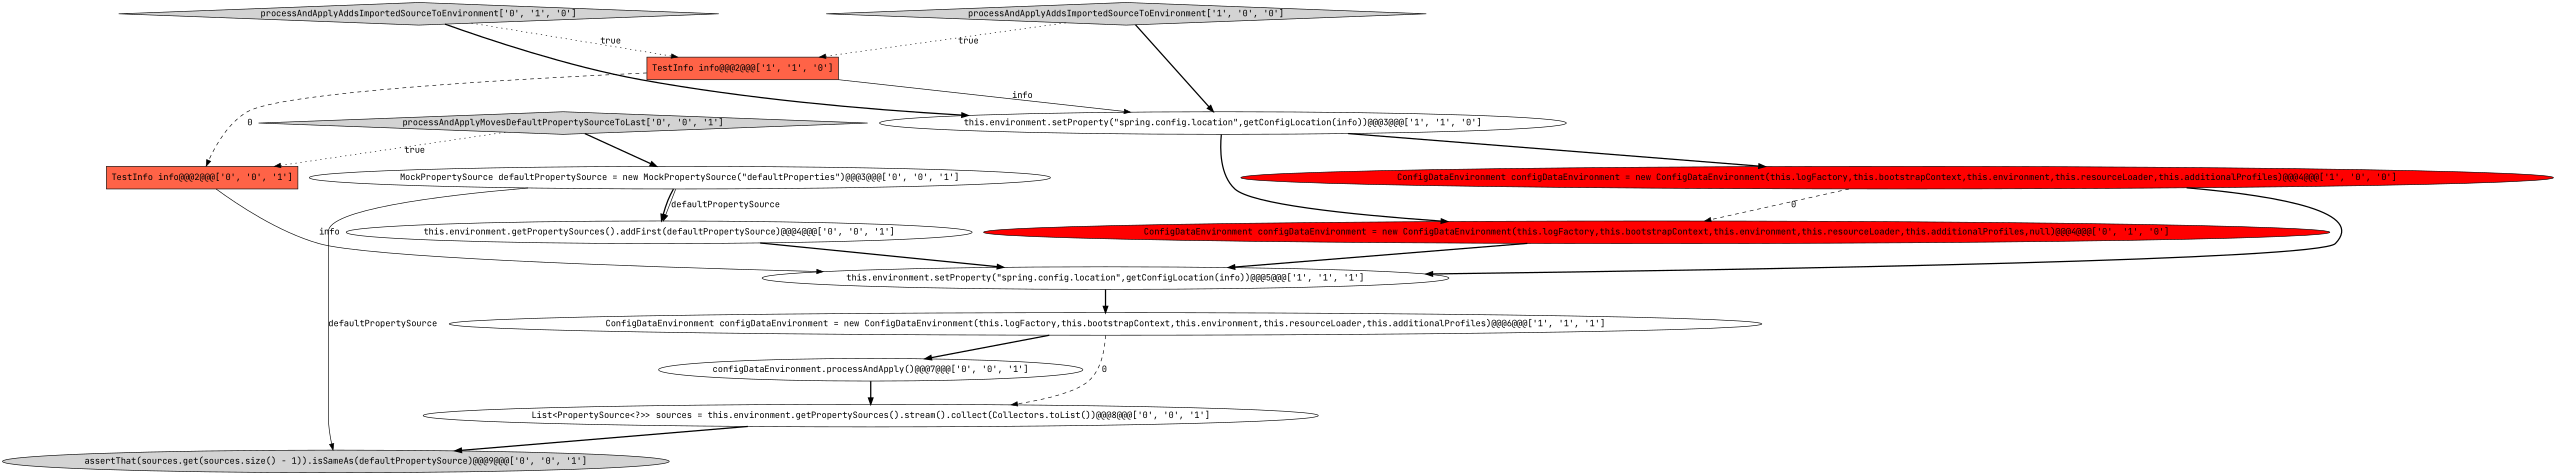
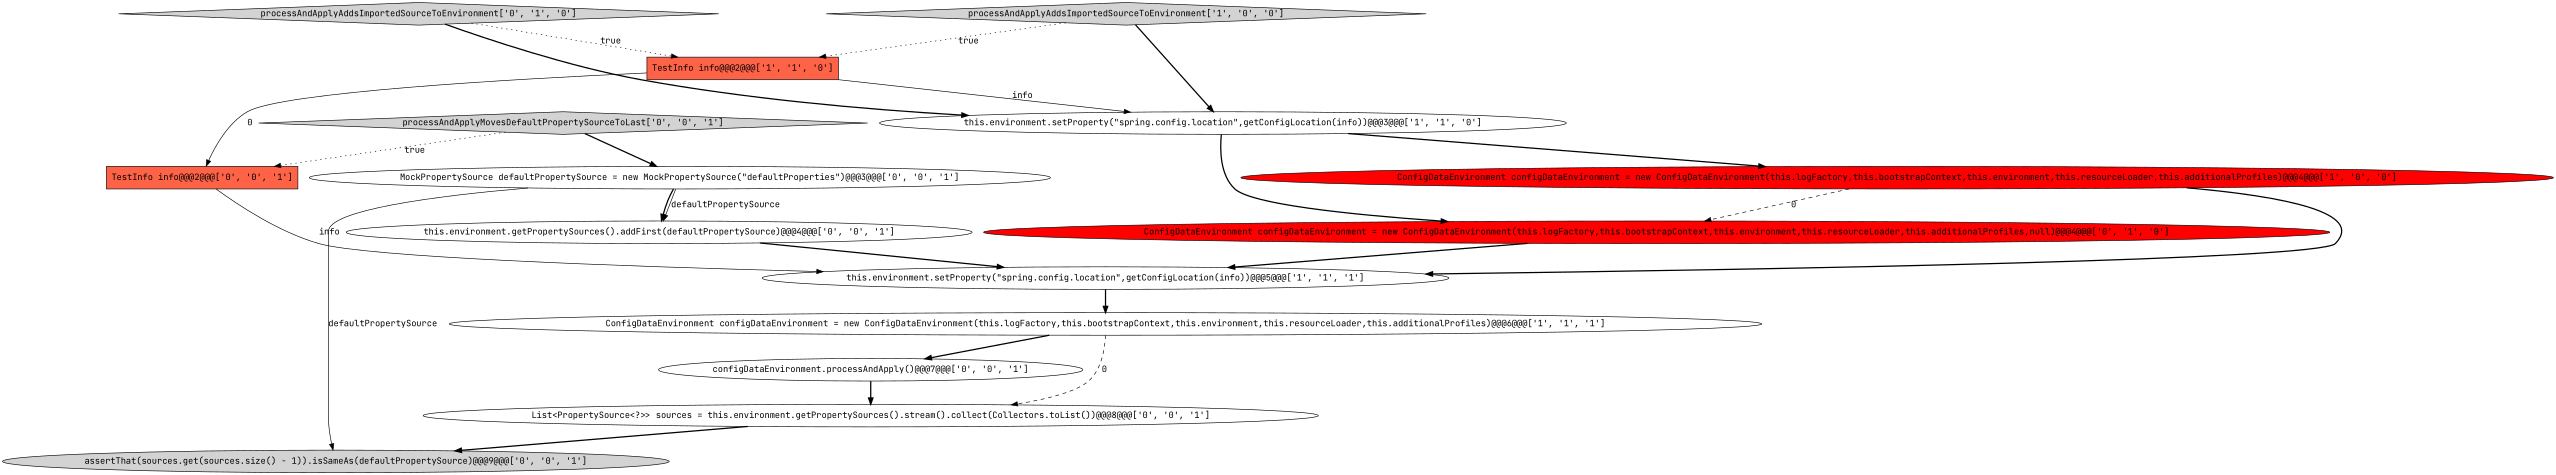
edge "TestInfo info@@@2@@@['1', '1', '0']" -> "TestInfo info@@@2@@@['0', '0', '1']": style dashed -> solid
